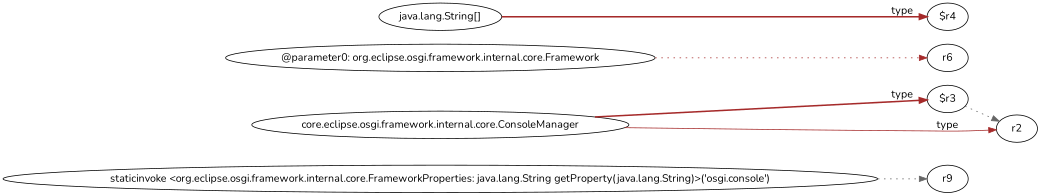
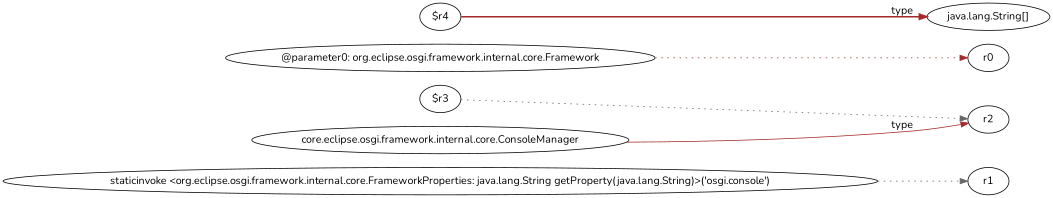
edge "java.lang.String[]" -> "$r4": reversed
node "r6": label "r6" -> "r0"
edge "core.eclipse.osgi.framework.internal.core.ConsoleManager" -> "$r3": removed, label "type"
node "r9": label "r9" -> "r1"
